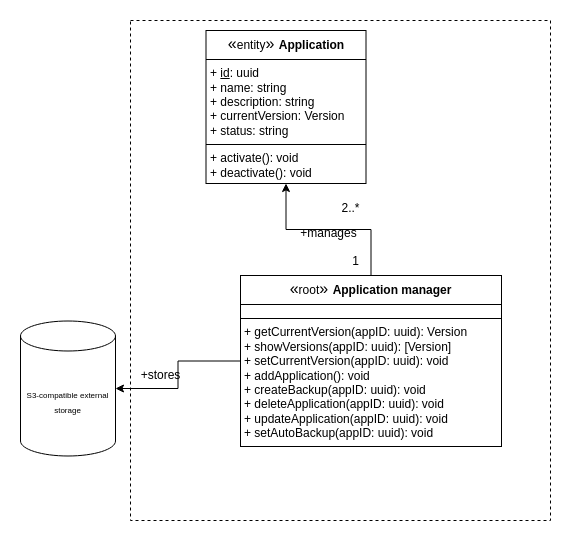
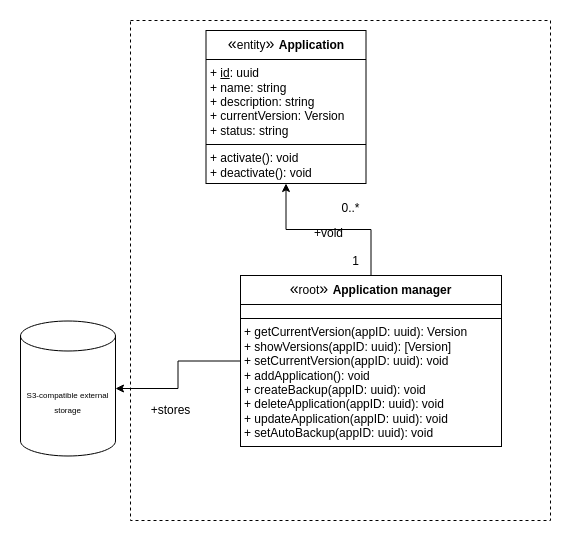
node "2..*": label "2..*" -> "0..*"
node "+manages": label "+manages" -> "+void"
node "+stores": moved (161, 376) -> (171, 411)
